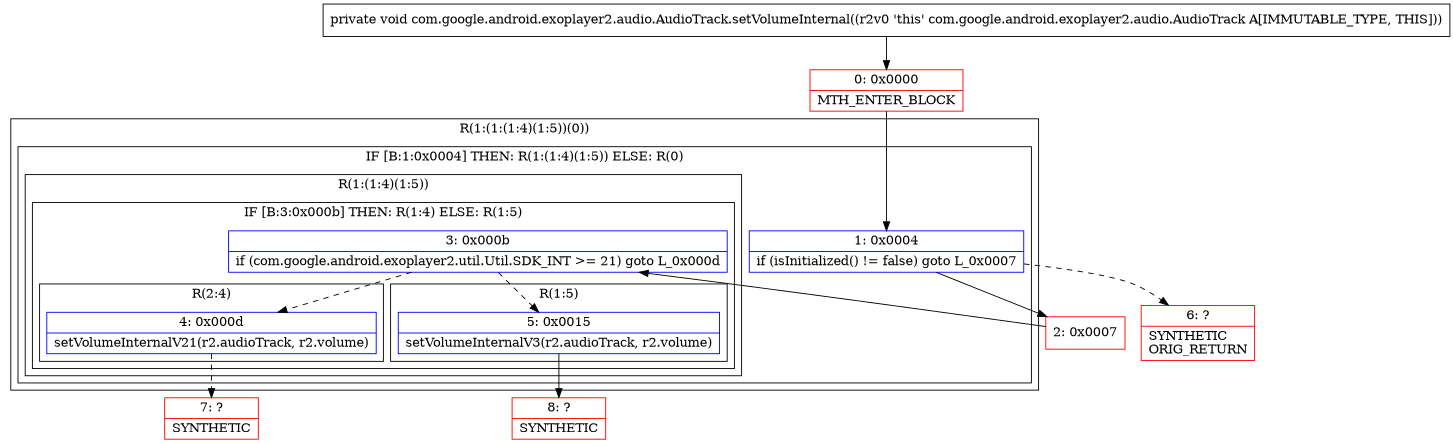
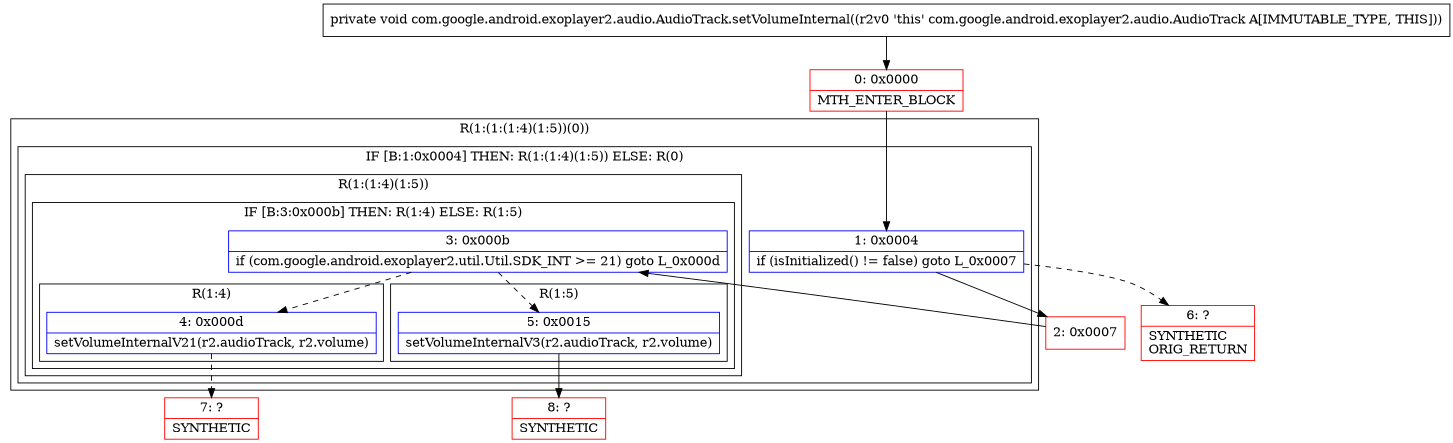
cluster "R(2:4)": label "R(2:4)" -> "R(1:4)"
